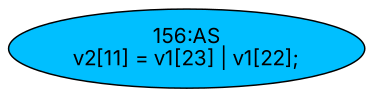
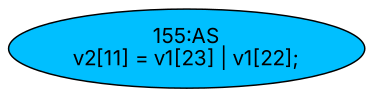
node "156:AS v2[11] = v1[23] | v1[22];": label "156:AS v2[11] = v1[23] | v1[22];" -> "155:AS v2[11] = v1[23] | v1[22];"
